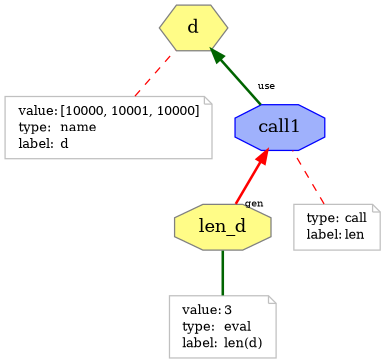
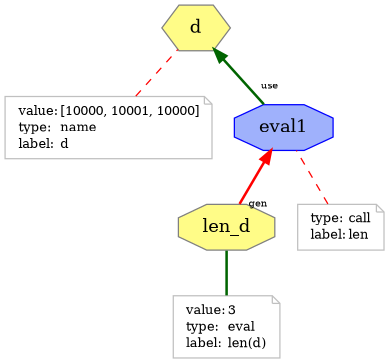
node "call1": label "call1" -> "eval1"
